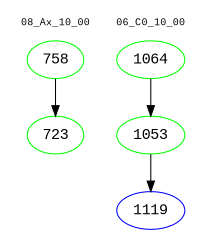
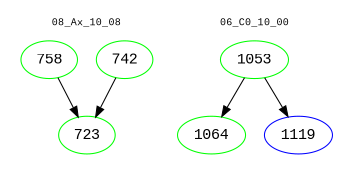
cluster "08_Ax_10_00": label "08_Ax_10_00" -> "08_Ax_10_08"
node "742": added
edge "1064" -> "1053": reversed
